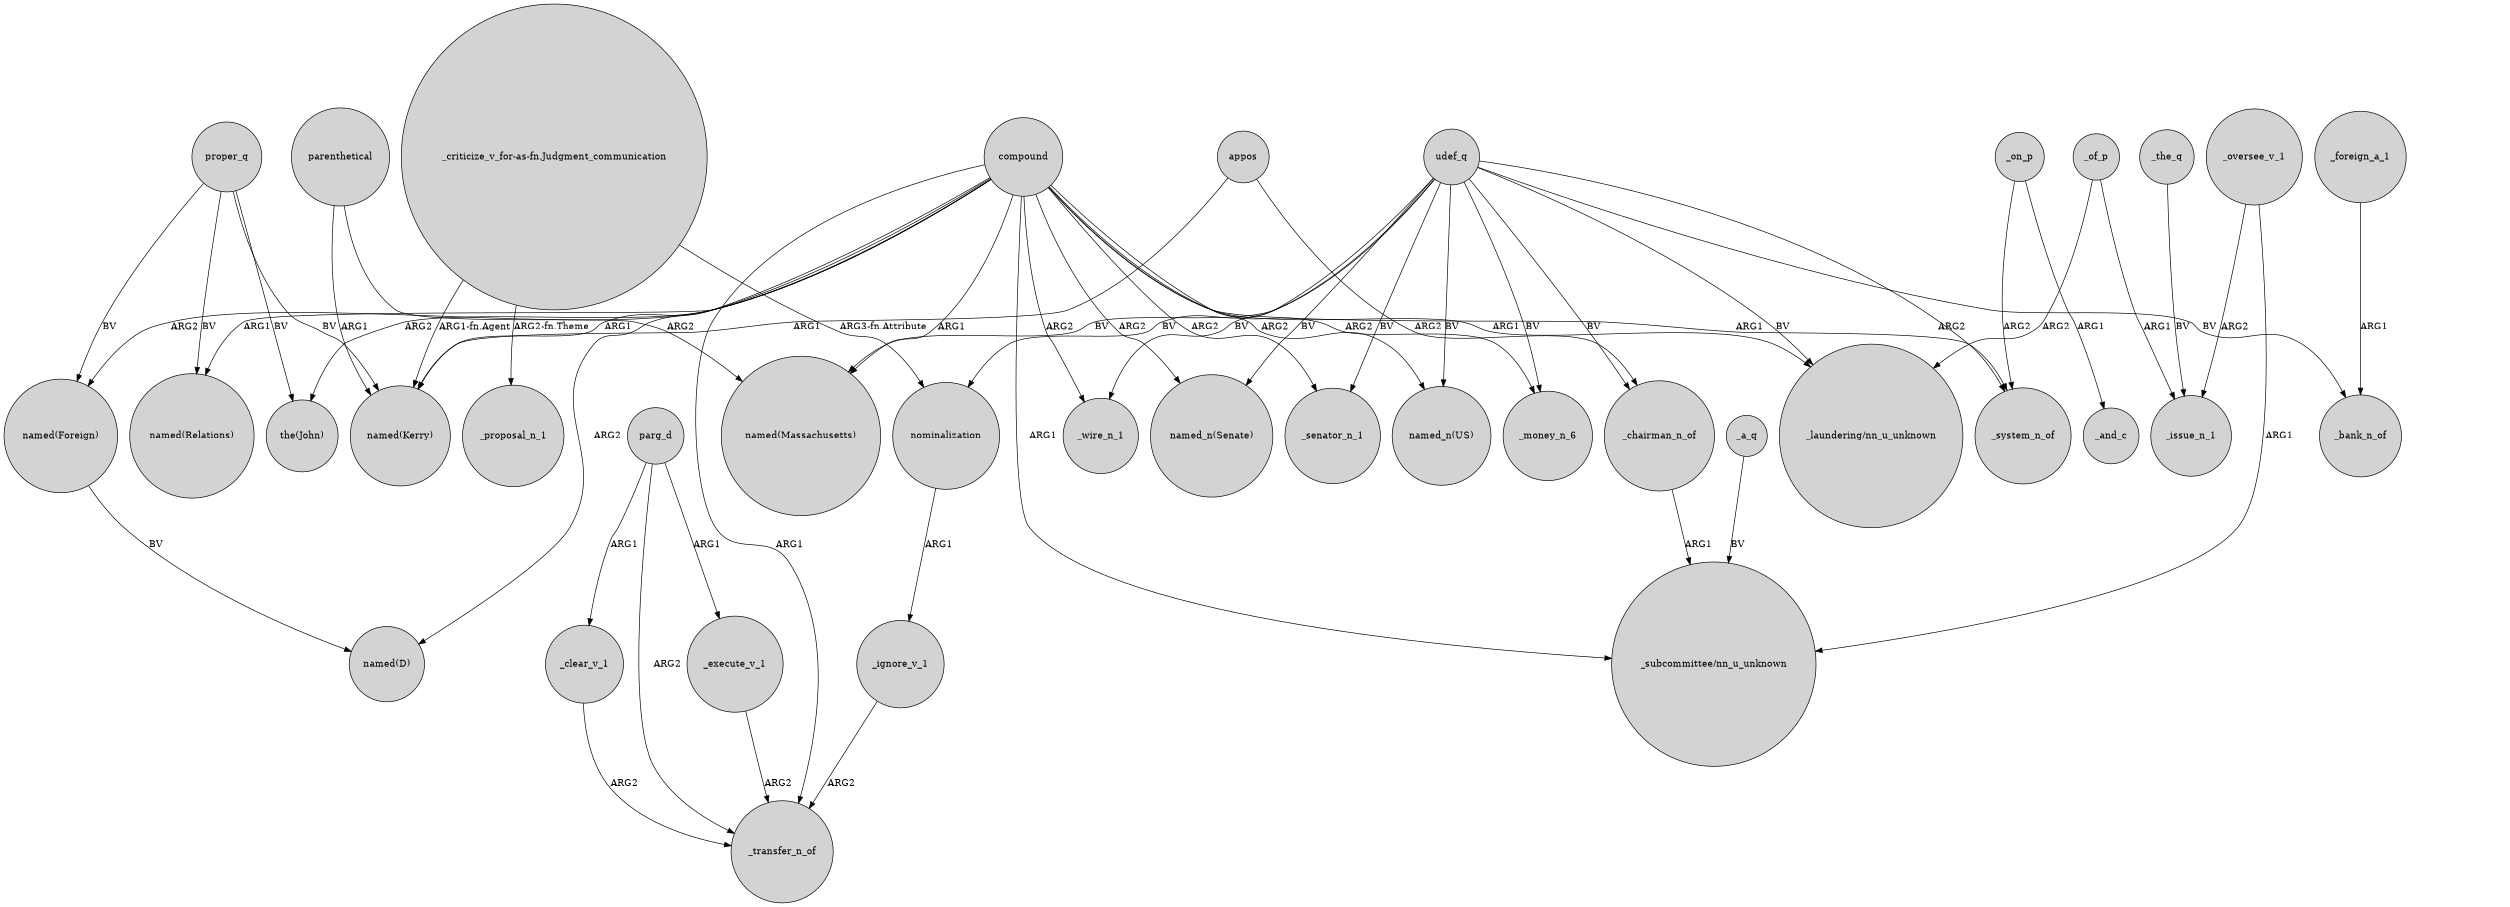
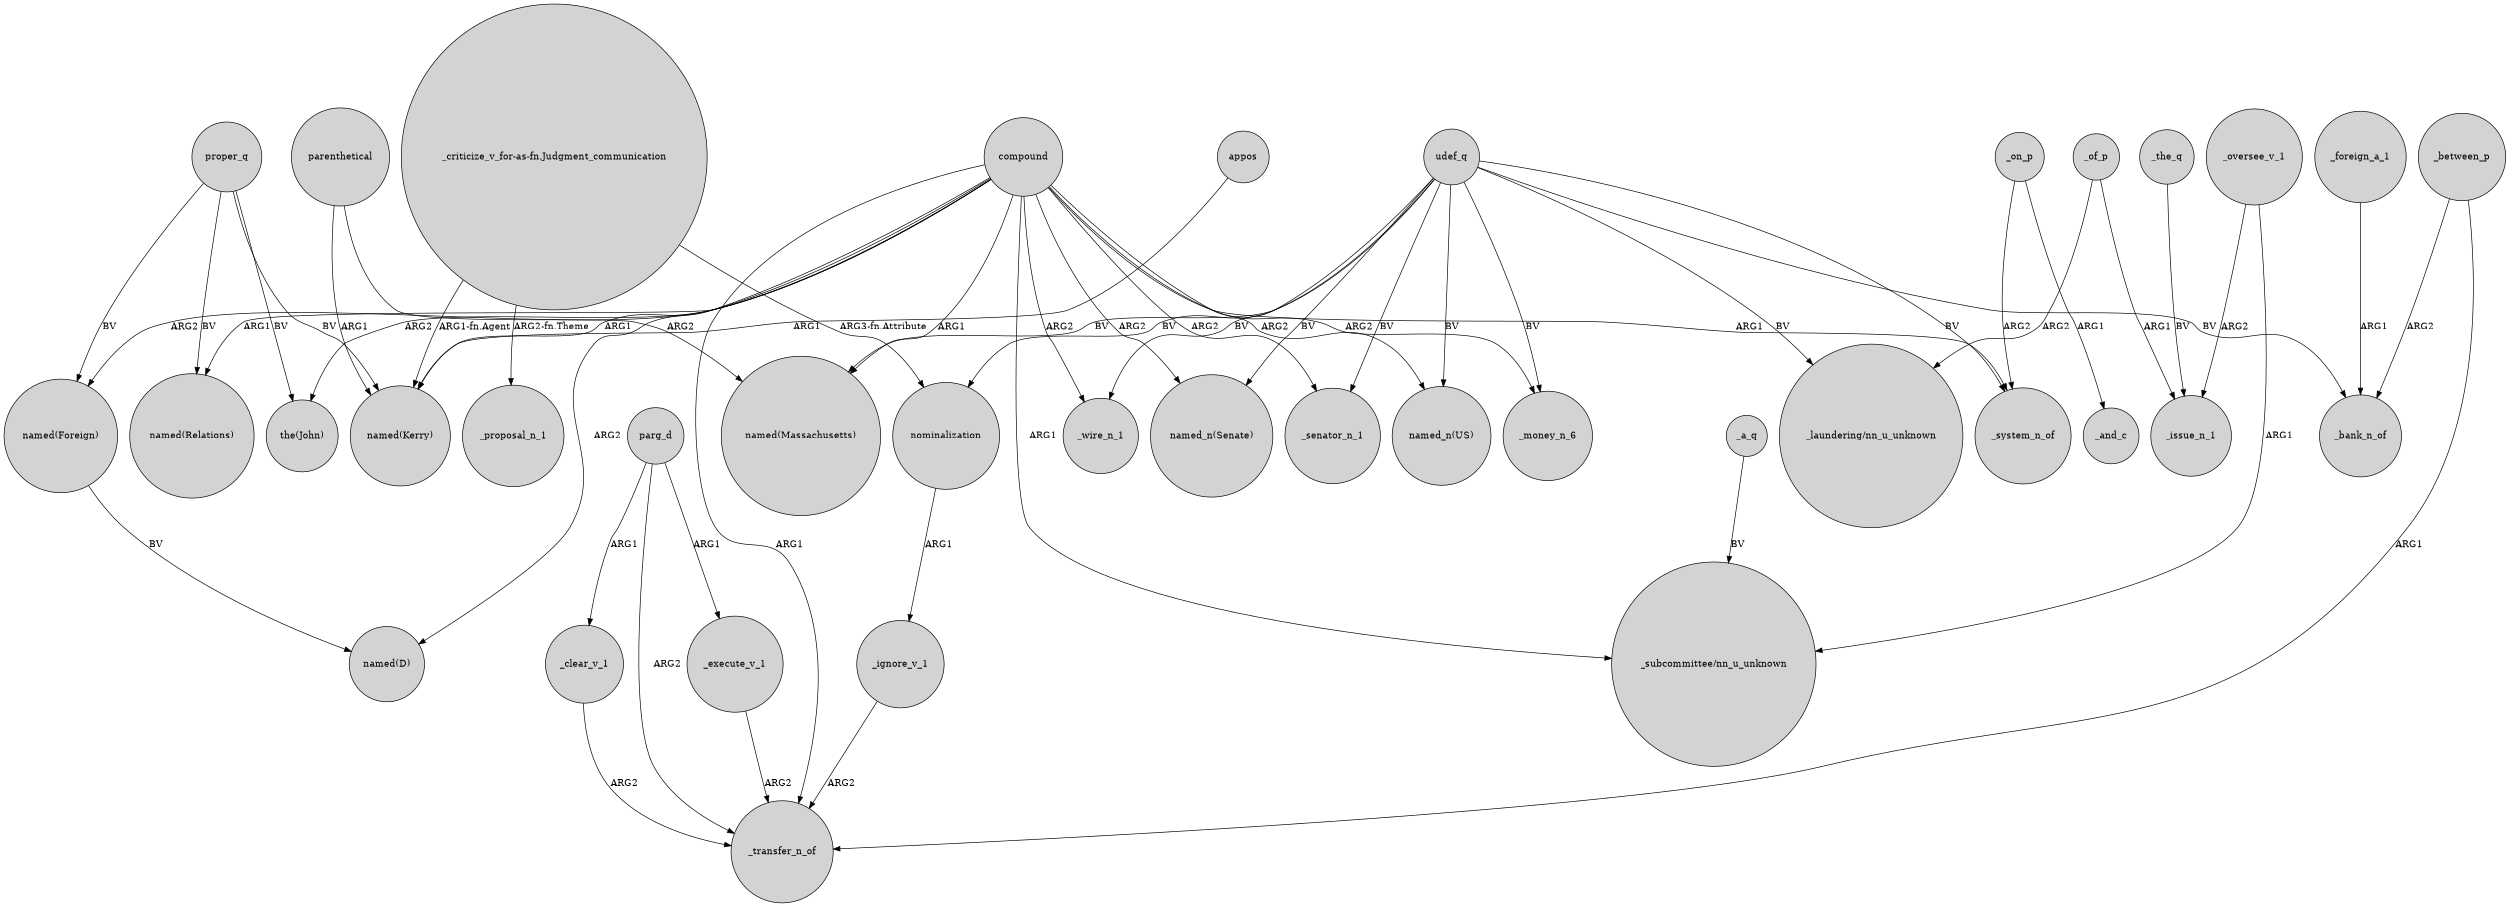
node "_between_p": added
edge "udef_q" -> "_system_n_of": label "ARG2" -> "BV"
edge "compound" -> "_laundering/nn_u_unknown": removed, label "ARG1"
node "_chairman_n_of": removed
